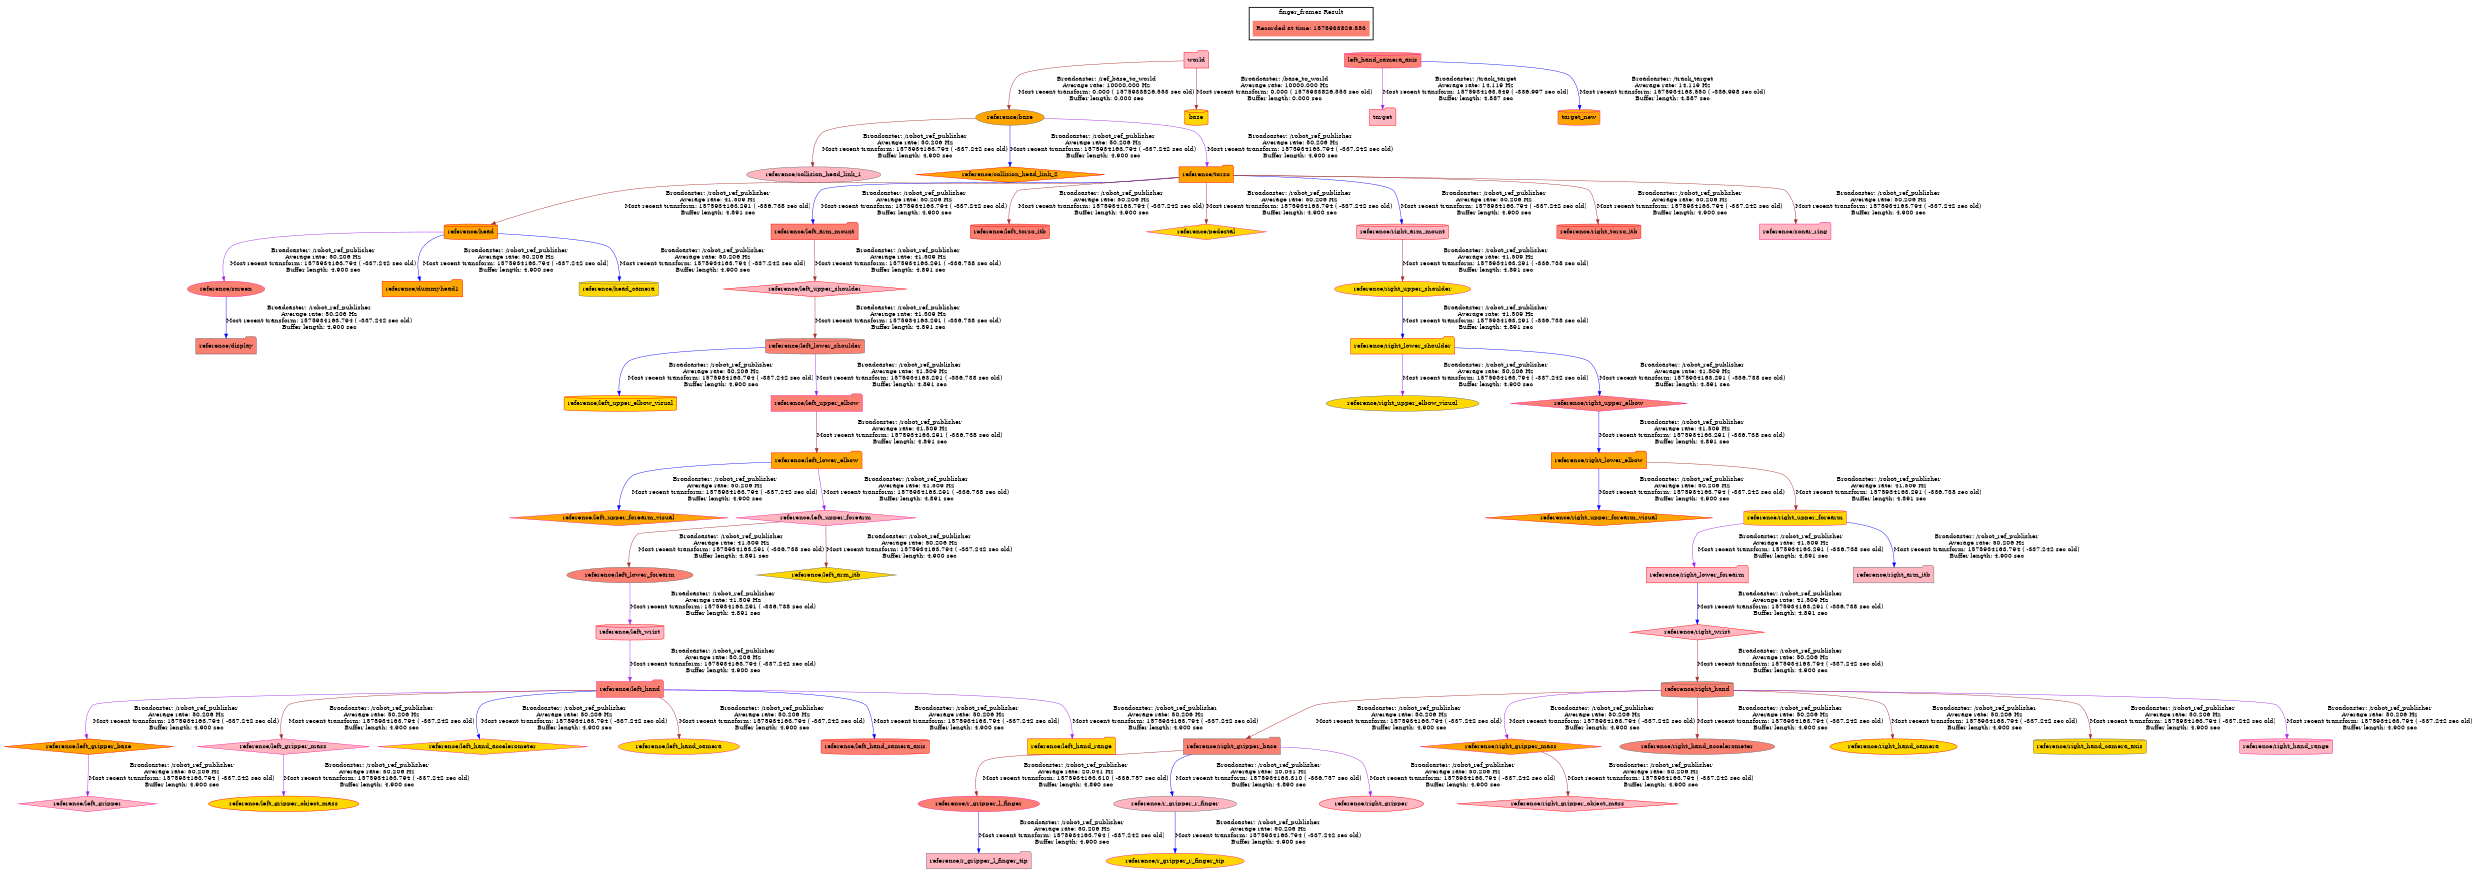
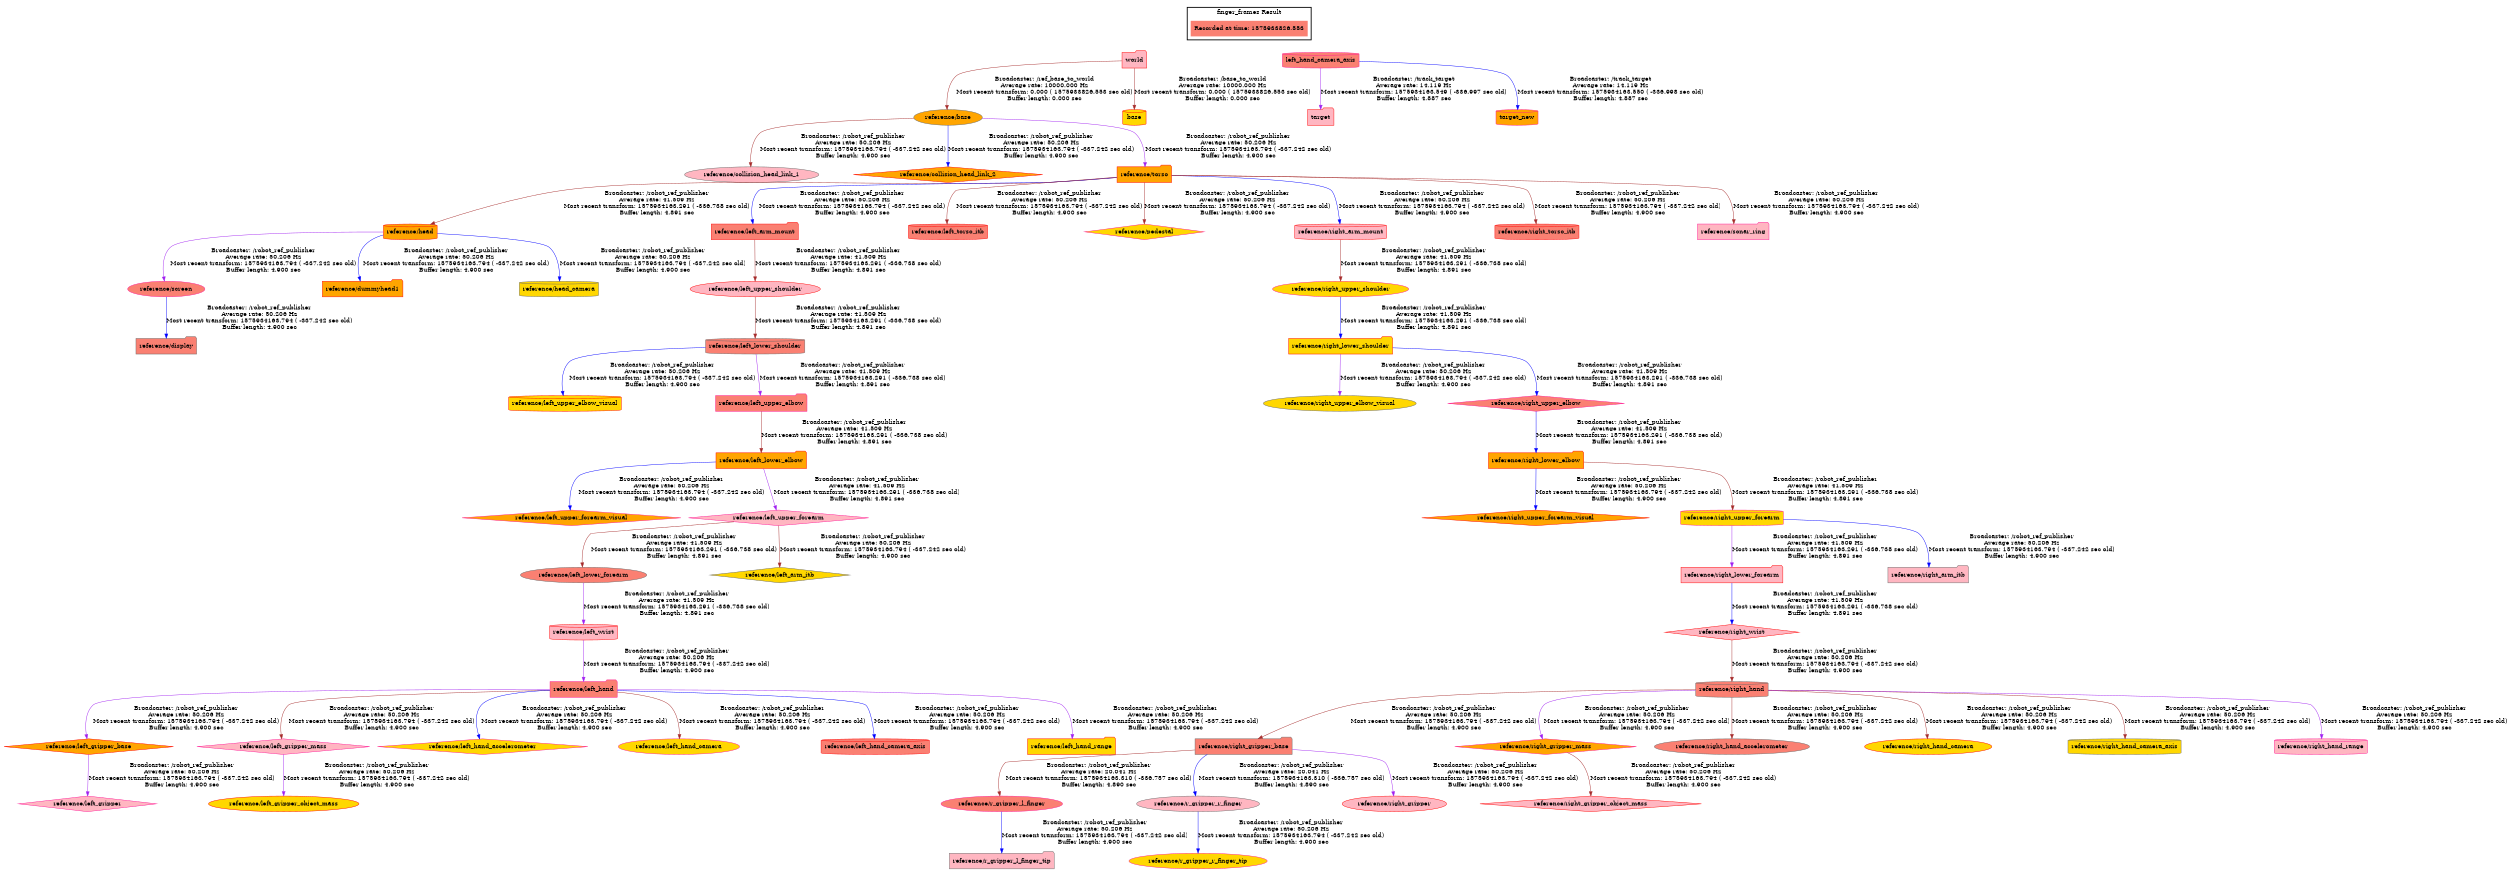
node "reference/left_upper_shoulder": shape diamond -> ellipse
